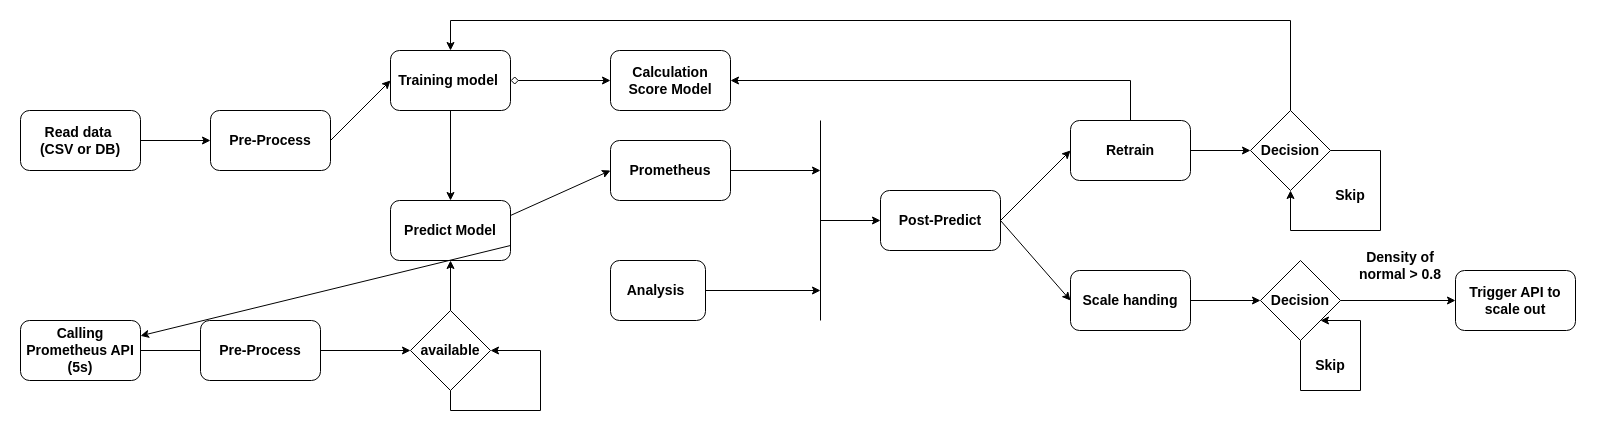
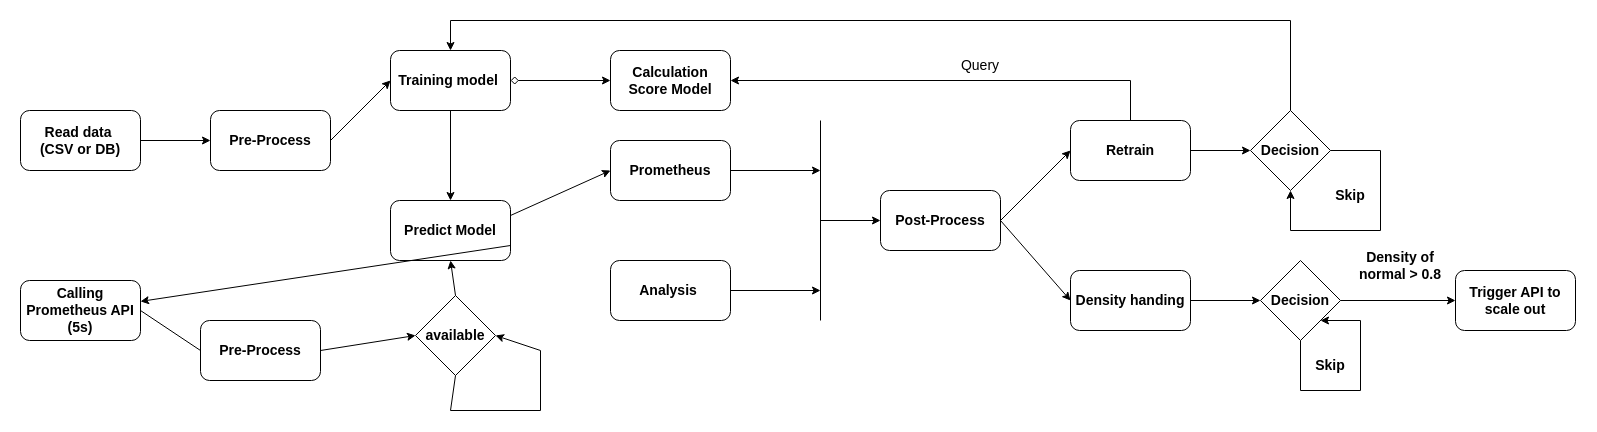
node "Query": added
node "Post-Predict": label "Post-Predict" -> "Post-Process"
node "Analysis": size 95x60 -> 120x60
node "Scale handing": label "Scale handing" -> "Density handing"
node "Calling Prometheus API (5s)": moved (81, 351) -> (81, 311)
node "available": moved (451, 351) -> (456, 336)
